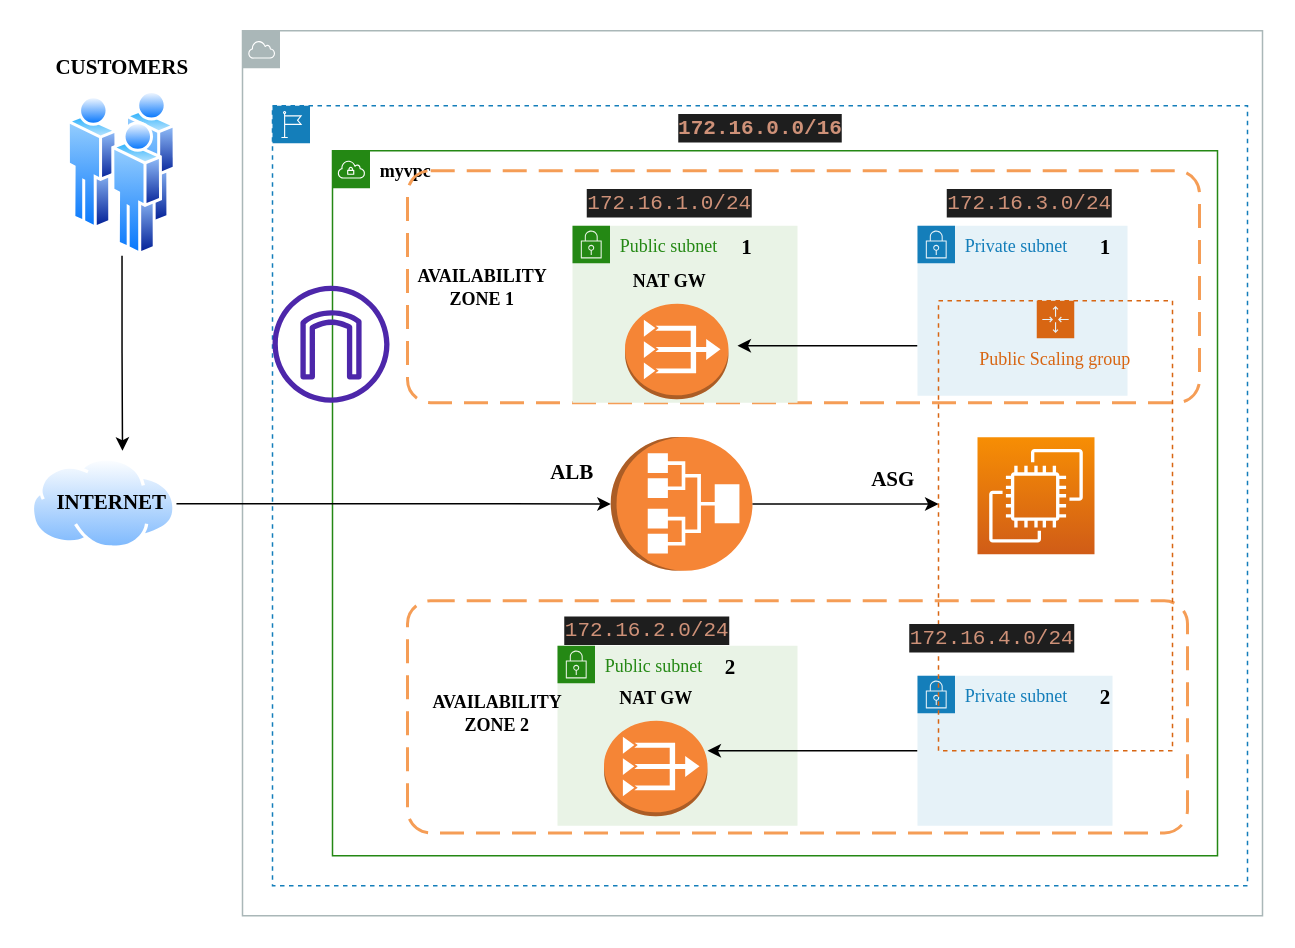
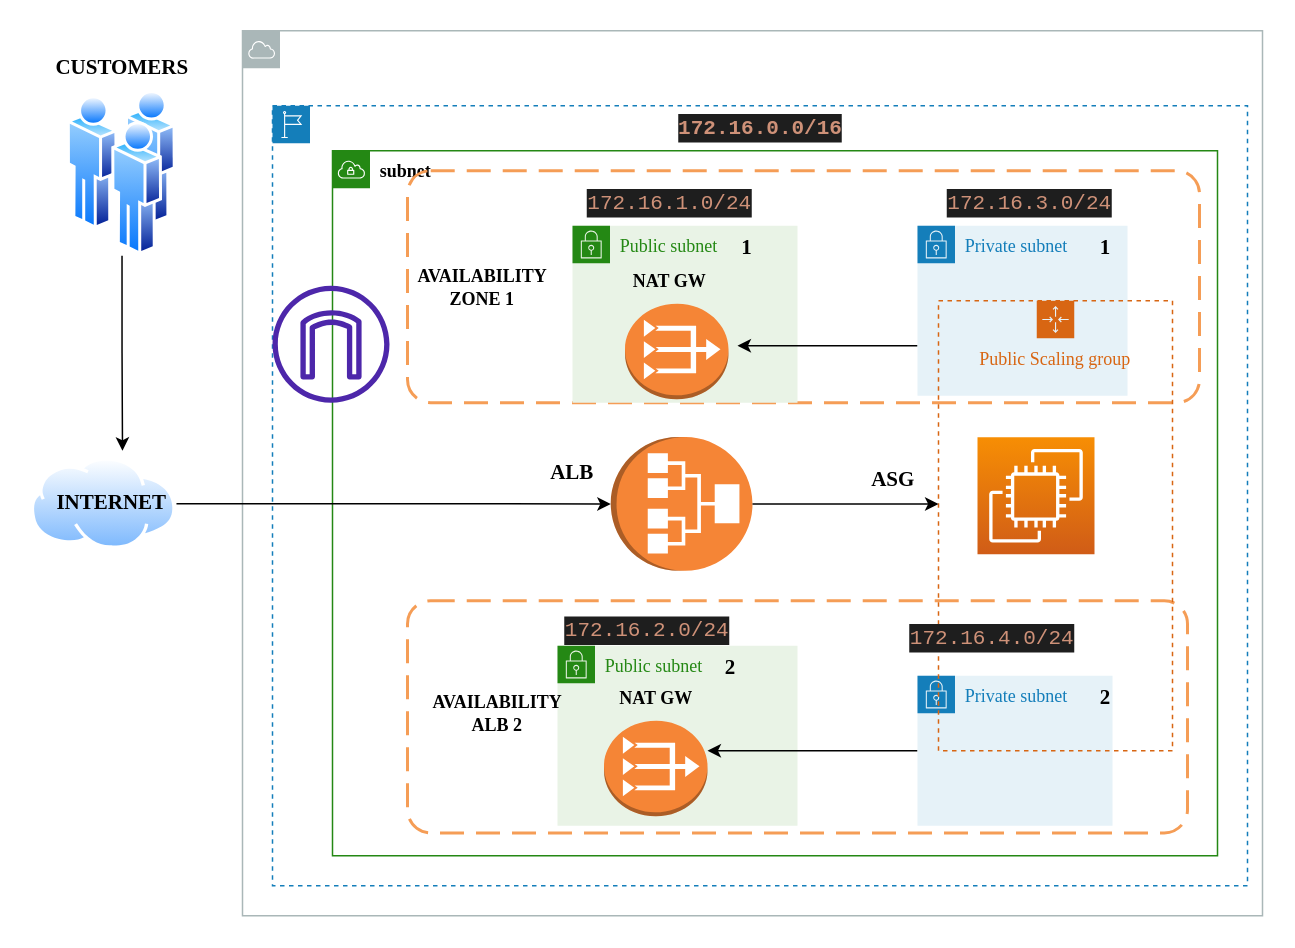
node "myvpc": label "myvpc" -> "subnet"
node "AVAILABILITY ZONE 2": label "AVAILABILITY ZONE 2" -> "AVAILABILITY ALB 2"
